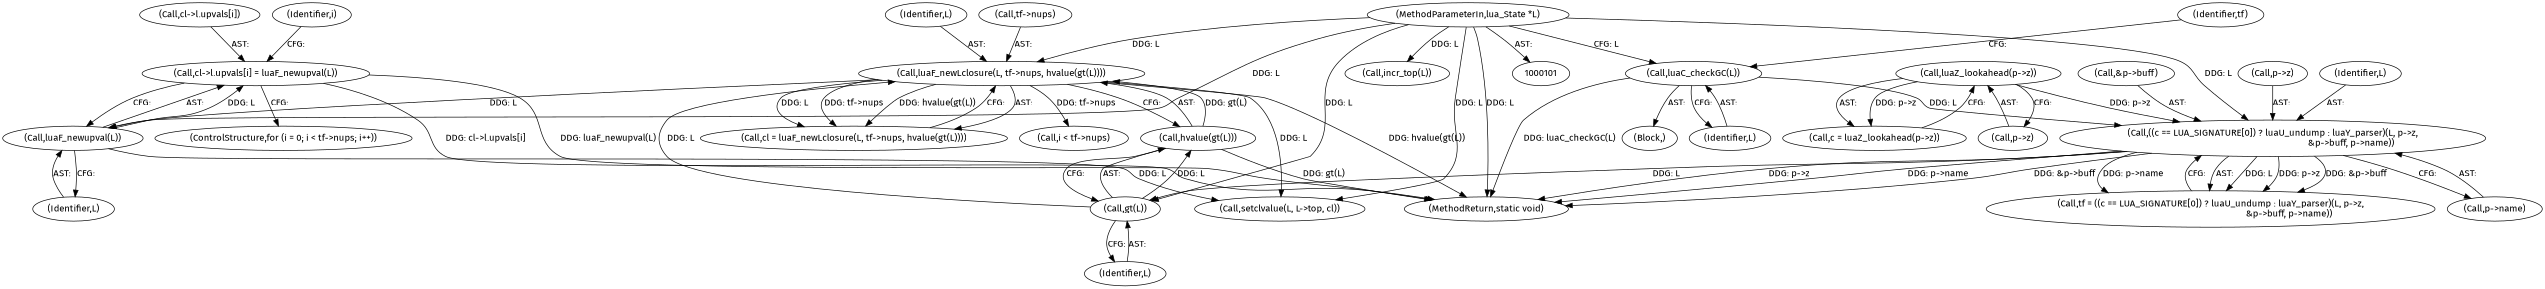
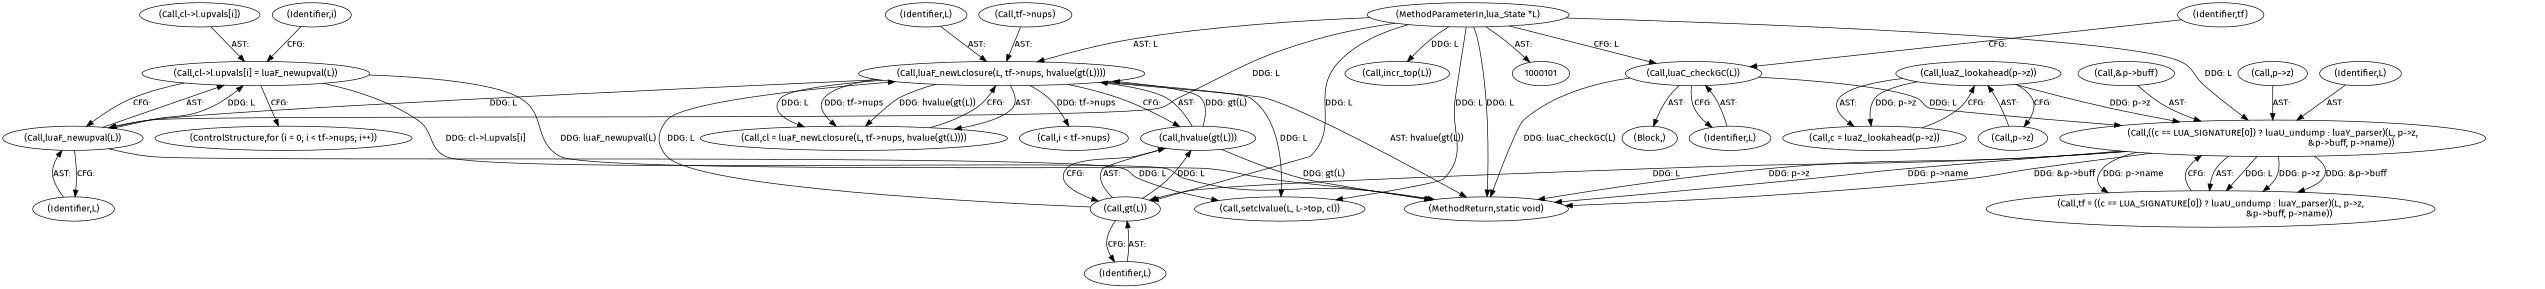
edge "(MethodParameterIn,lua_State *L)" -> "(Call,luaF_newLclosure(L, tf->nups, hvalue(gt(L))))": label "DDG: L" -> "AST: L"
edge "(Call,luaF_newLclosure(L, tf->nups, hvalue(gt(L))))" -> "(MethodReturn,static void)": label "DDG: hvalue(gt(L))" -> "AST: hvalue(gt(L))"
node "(Call,p->name)": removed
